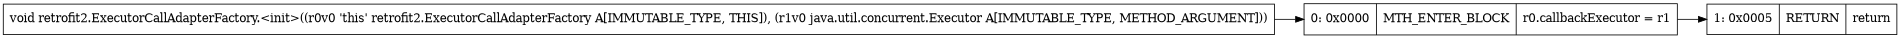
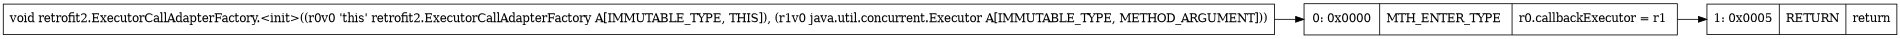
node "0: 0x0000": text "MTH_ENTER_BLOCK" -> "MTH_ENTER_TYPE"
